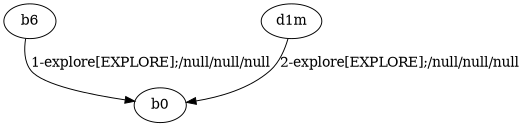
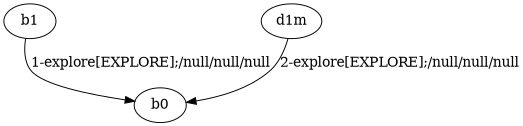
node "b6": label "b6" -> "b1"
